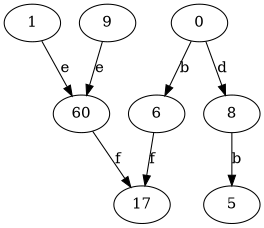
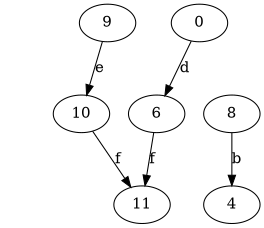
node "1": removed
edge "0" -> "8": removed, label "d"
edge "0" -> "6": label "b" -> "d"
node "60": label "60" -> "10"
node "17": label "17" -> "11"
node "5": label "5" -> "4"
